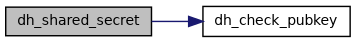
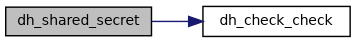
node "dh_check_pubkey": label "dh_check_pubkey" -> "dh_check_check"
